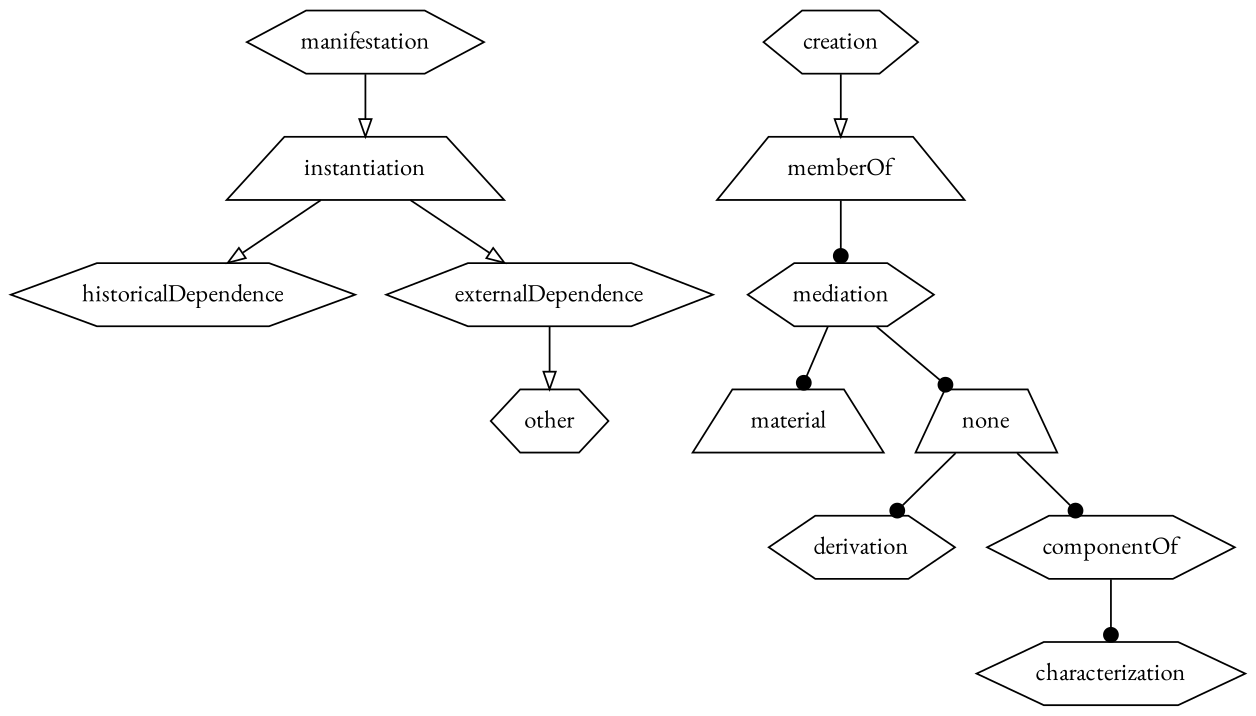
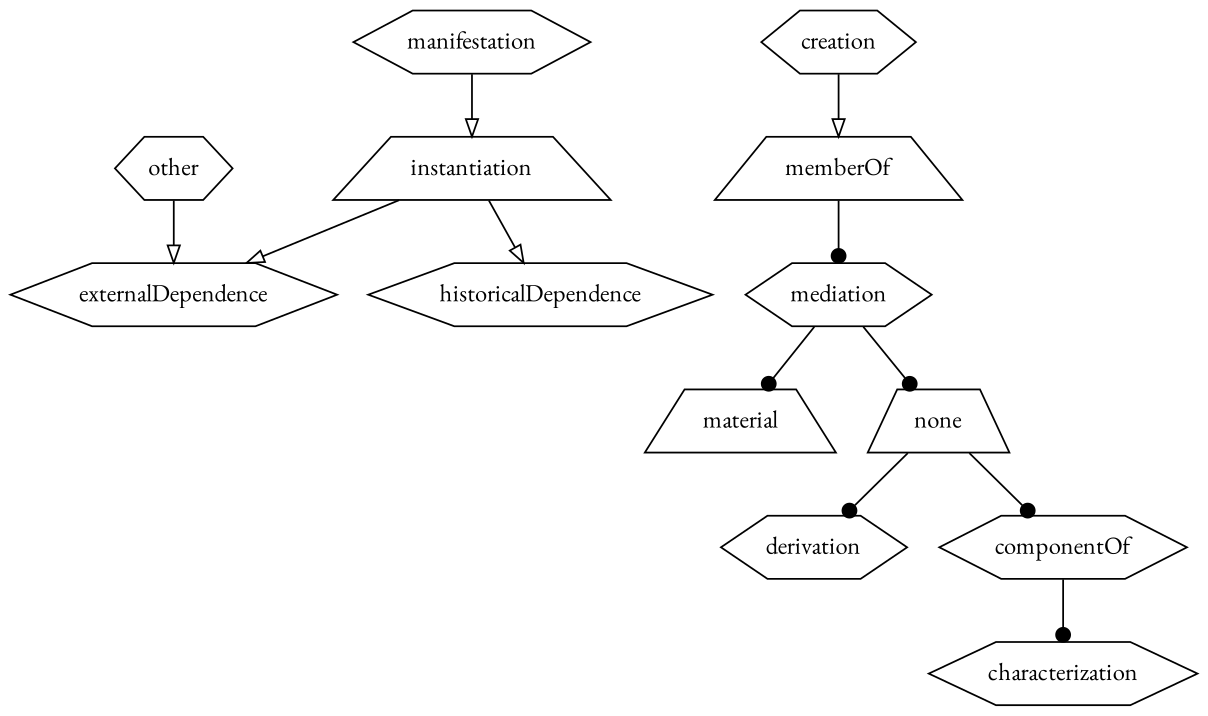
edge "externalDependence" -> "other": reversed
